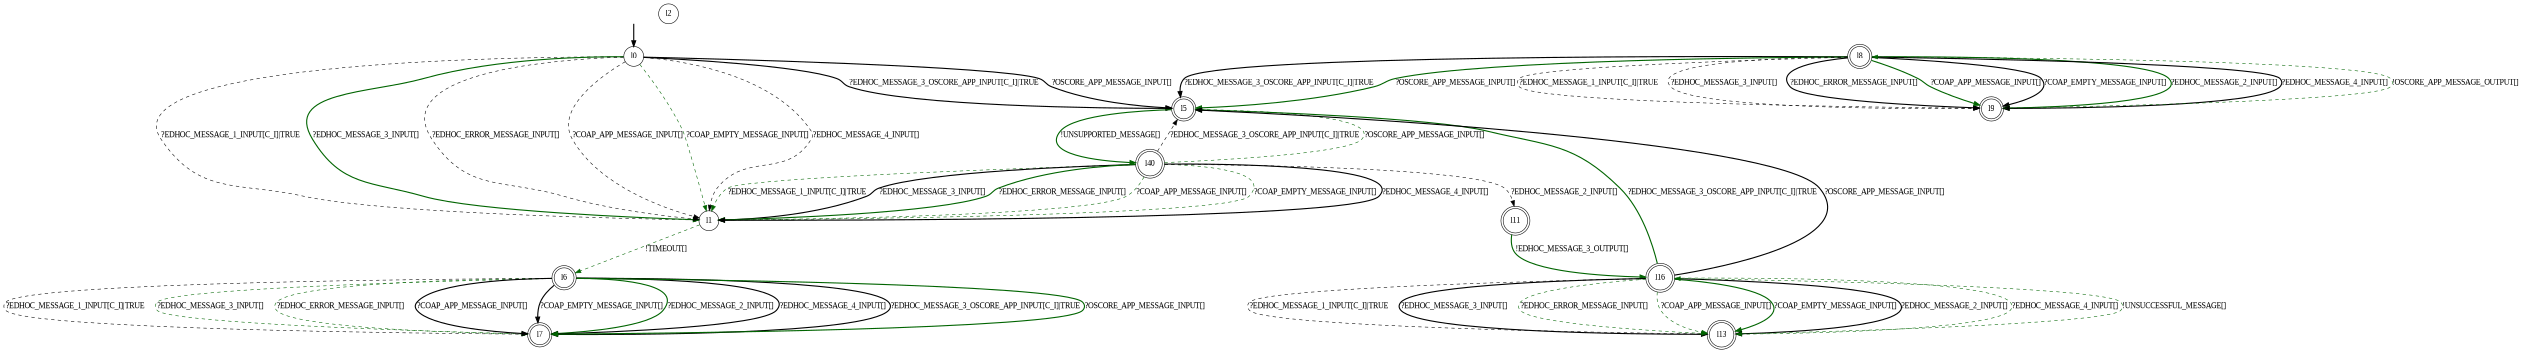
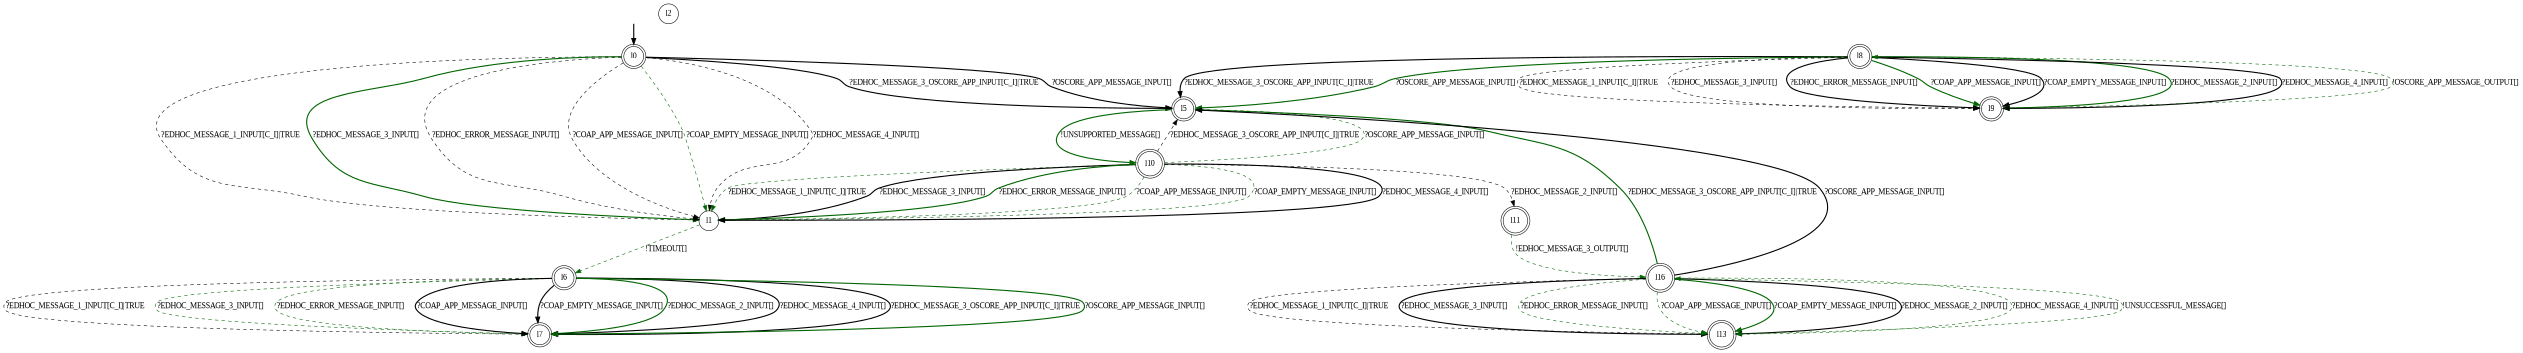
node "l0": shape circle -> doublecircle
node "l40": label "l40" -> "l10"
edge "l11" -> "l16": style bold -> dashed
